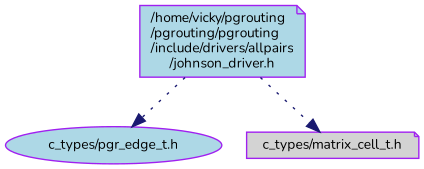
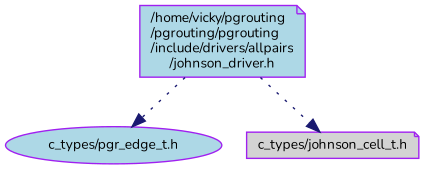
node "c_types/matrix_cell_t.h": label "c_types/matrix_cell_t.h" -> "c_types/johnson_cell_t.h"
